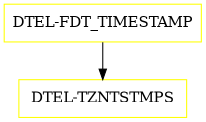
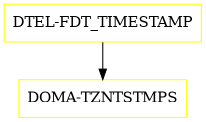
node "DTEL-TZNTSTMPS": label "DTEL-TZNTSTMPS" -> "DOMA-TZNTSTMPS"
